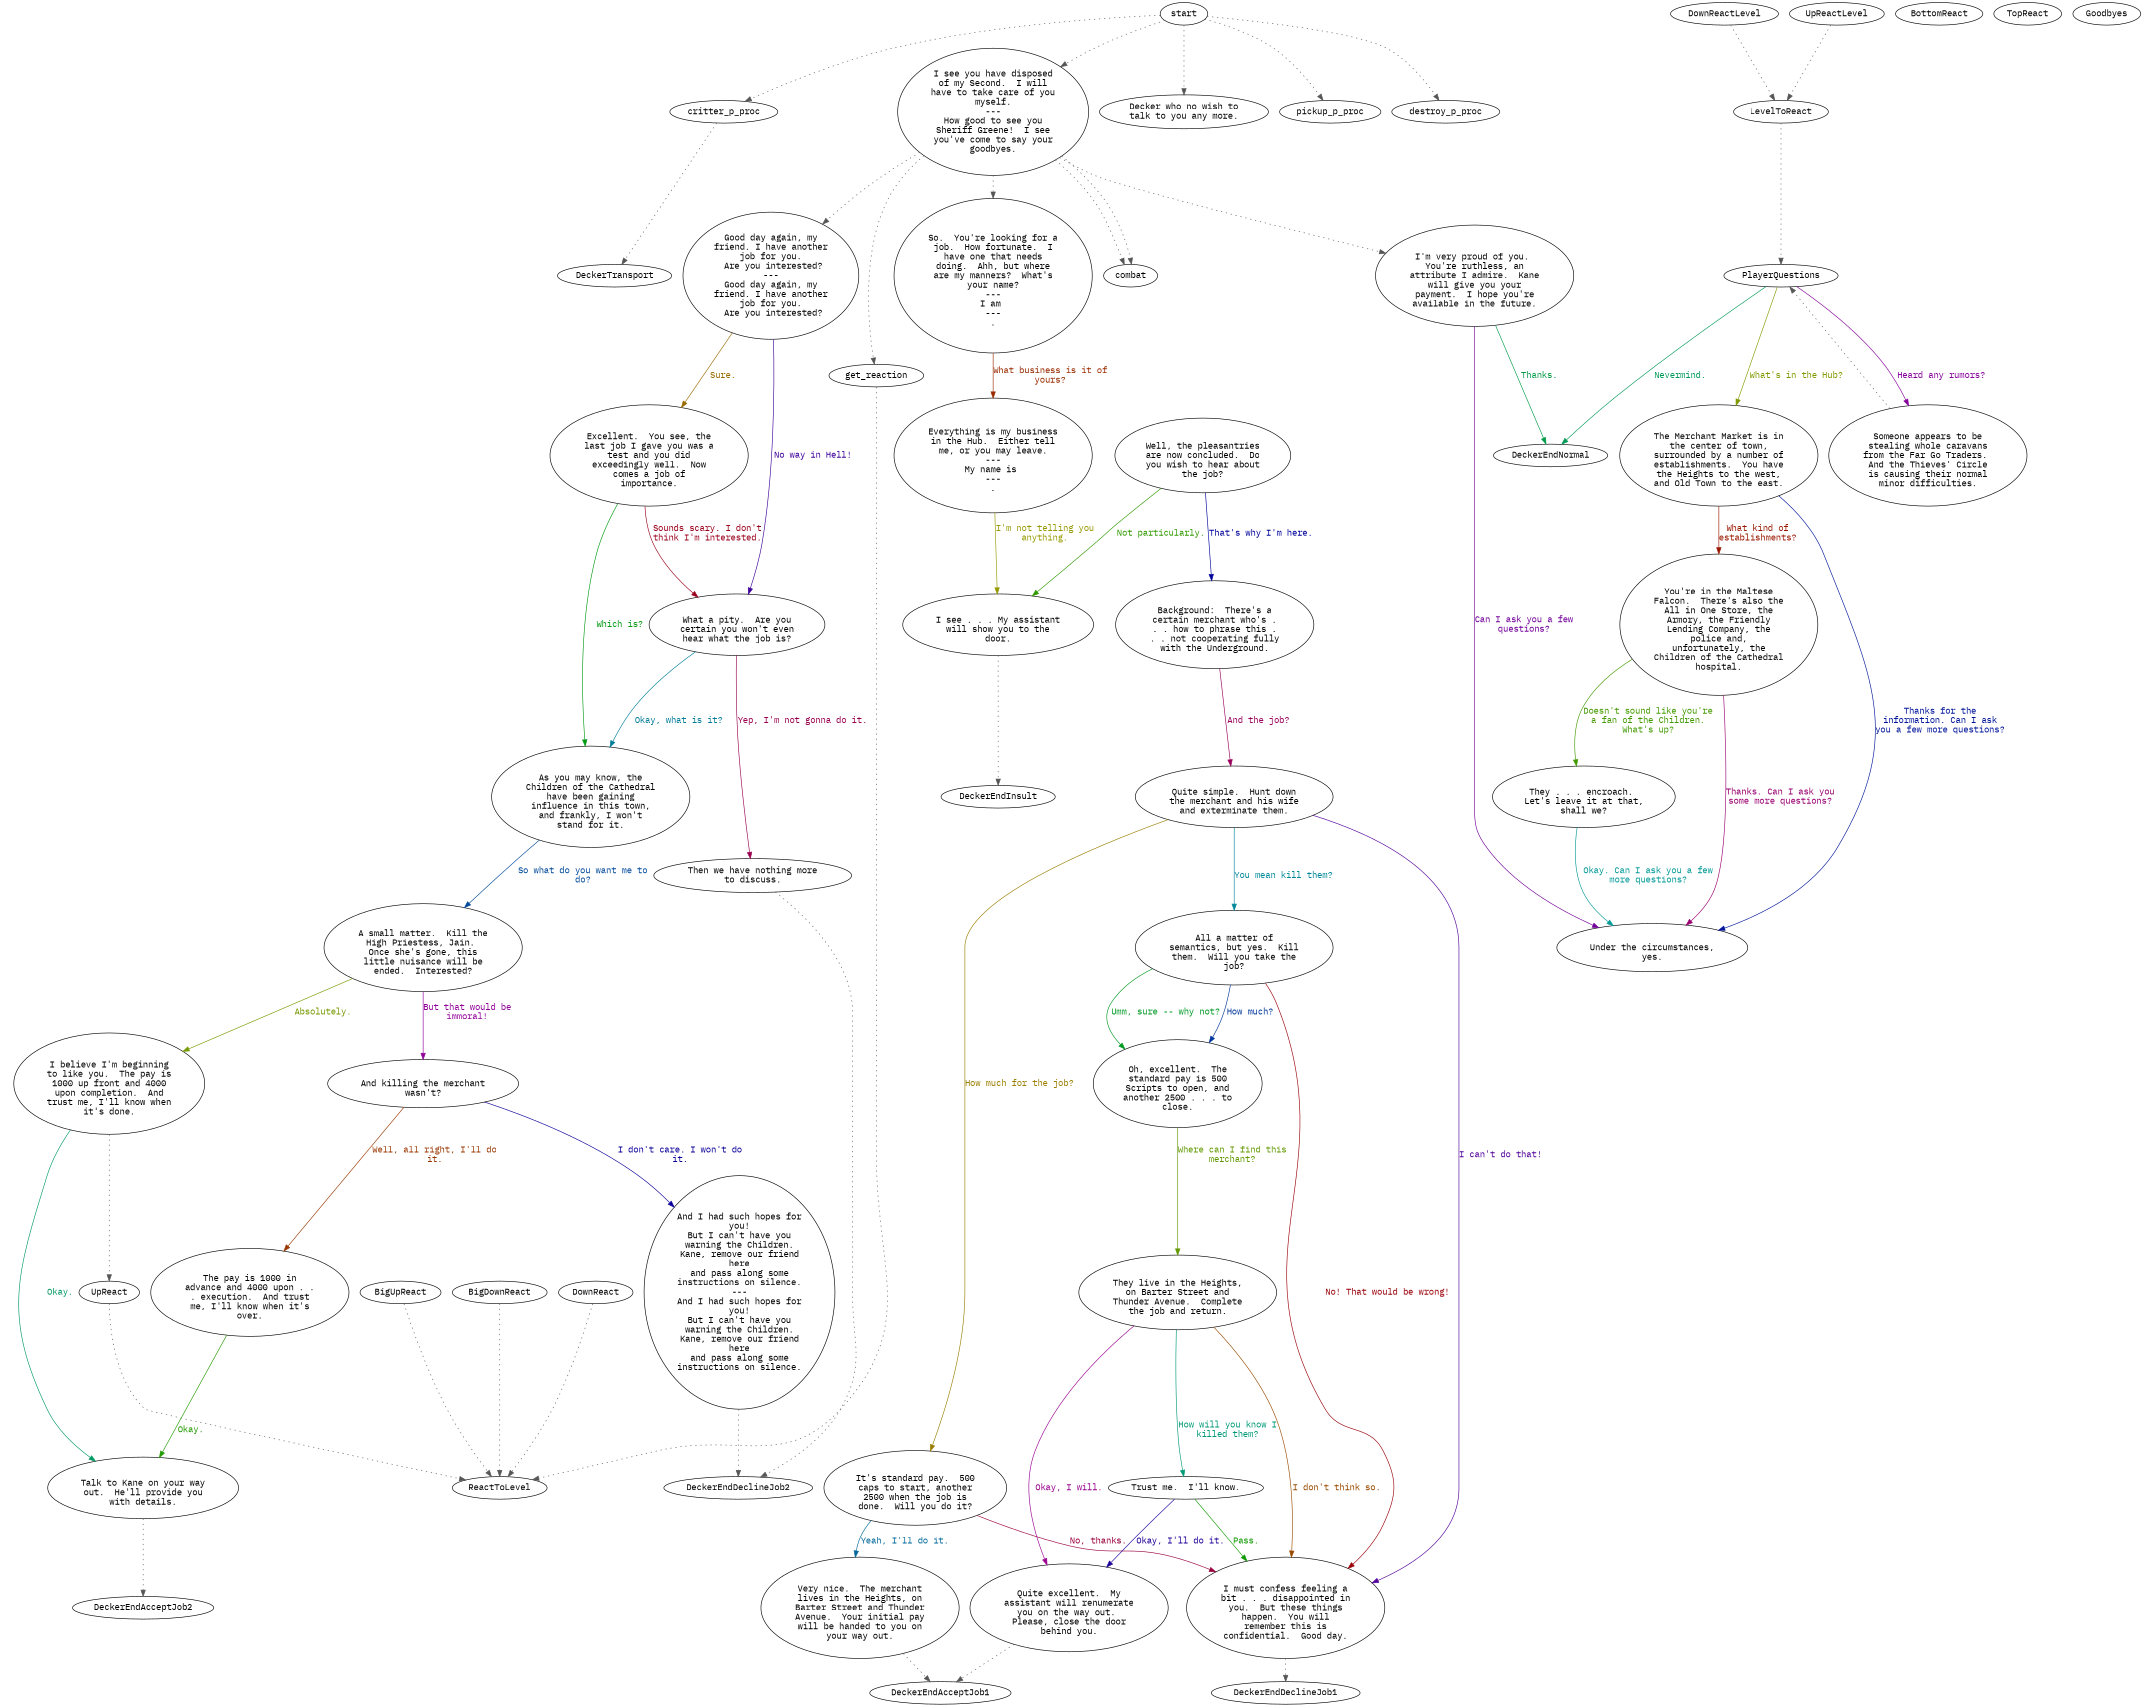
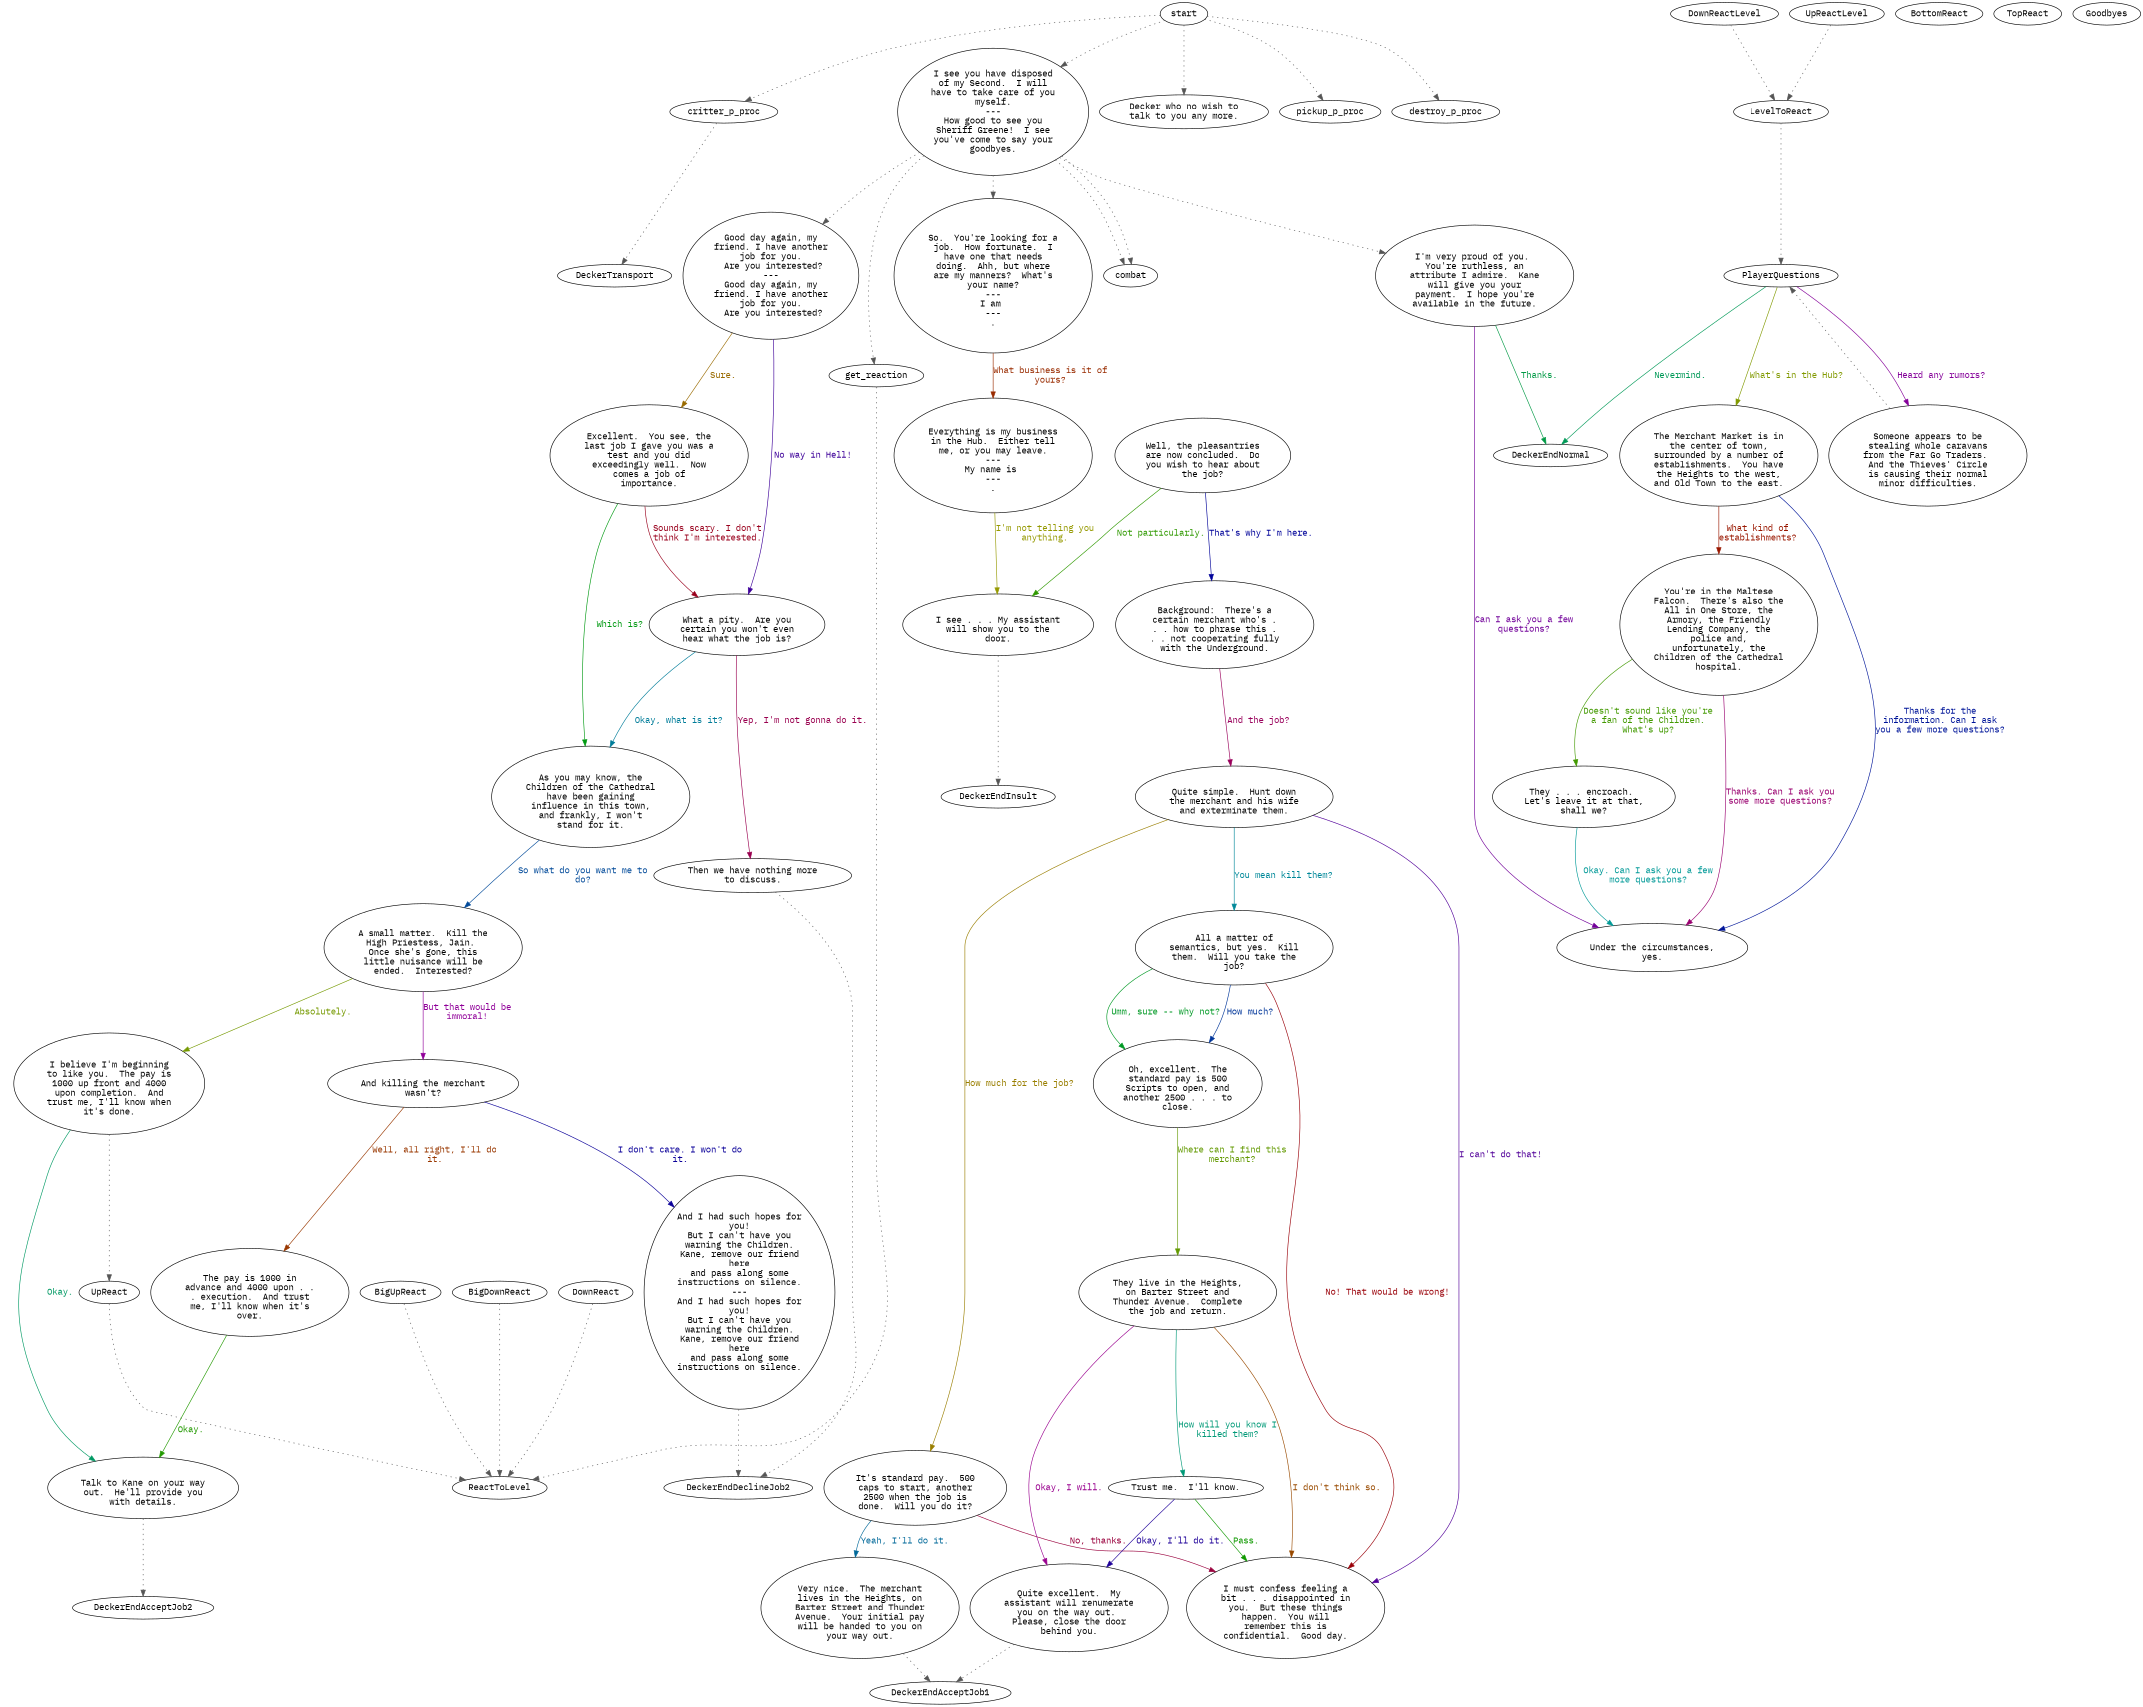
node "DeckerEndDeclineJob1": removed
